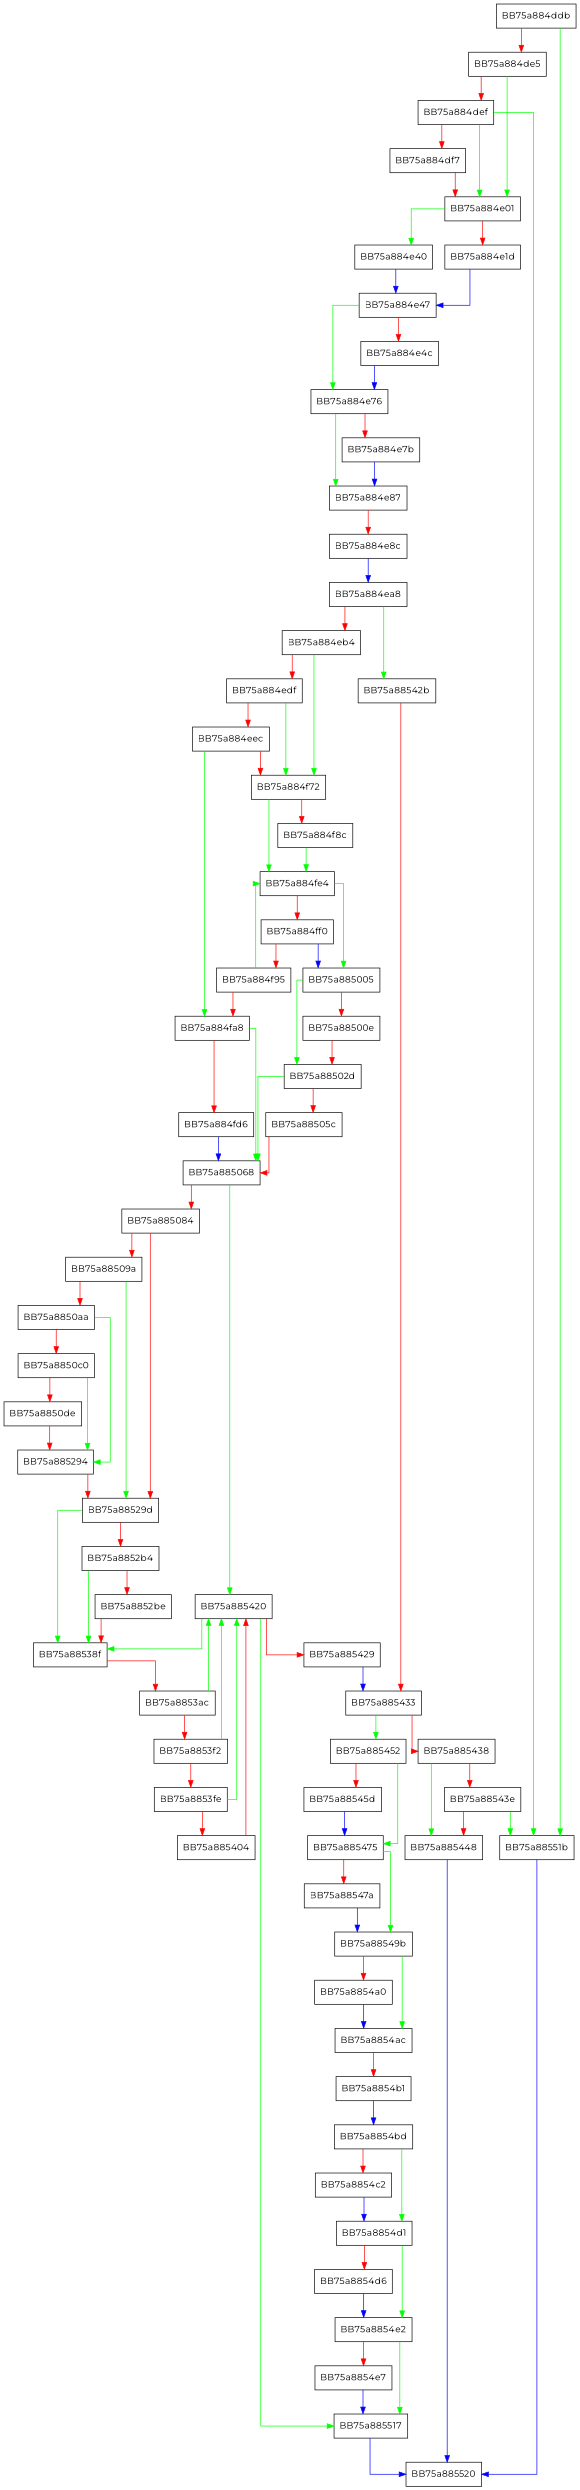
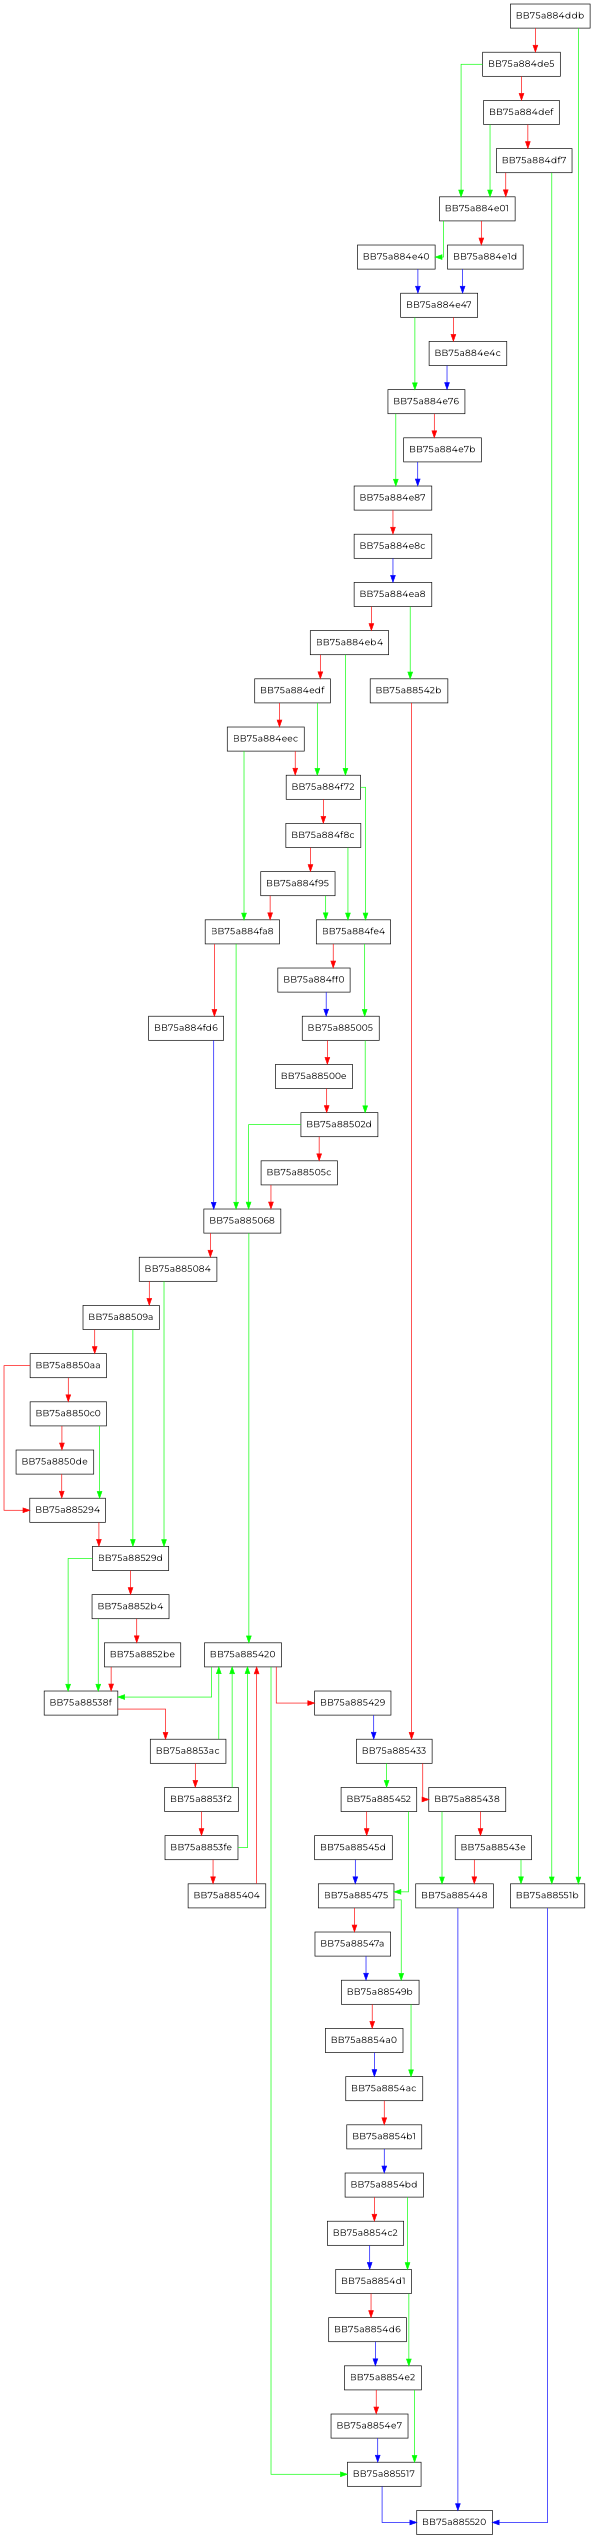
edge "BB75a884def" -> "BB75a88551b": now "BB75a884df7" -> "BB75a88551b"
edge "BB75a884ff0" -> "BB75a884f95": now "BB75a884f8c" -> "BB75a884f95"
edge "BB75a885084" -> "BB75a88529d": color red -> green
edge "BB75a8850aa" -> "BB75a885294": color green -> red
